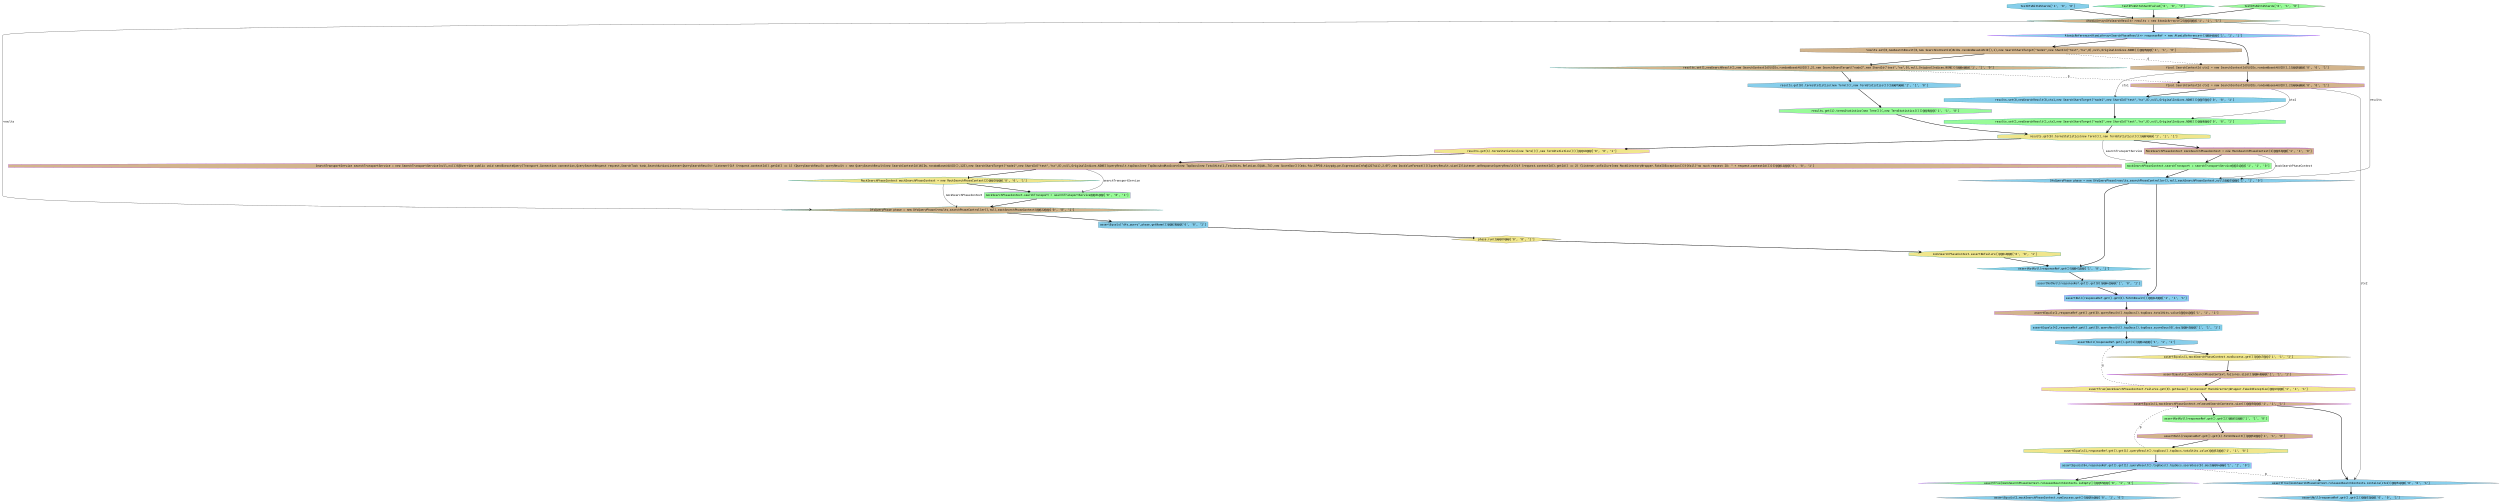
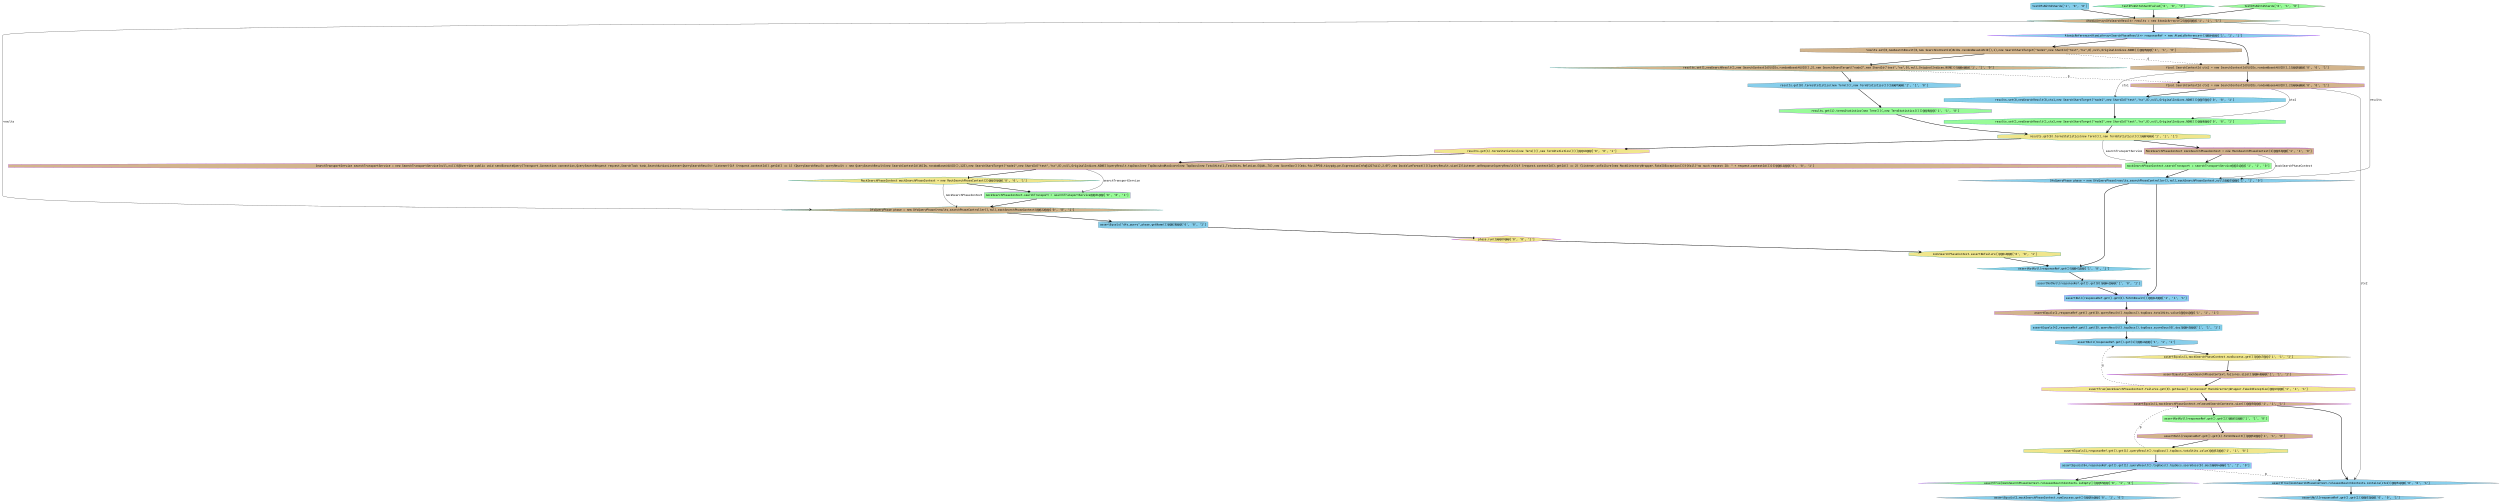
node "testDfsWith2Shards['1', '0', '0']": shape octagon -> cylinder
node "phase.run()@@@39@@@['0', '0', '1']": color gray40 -> purple
